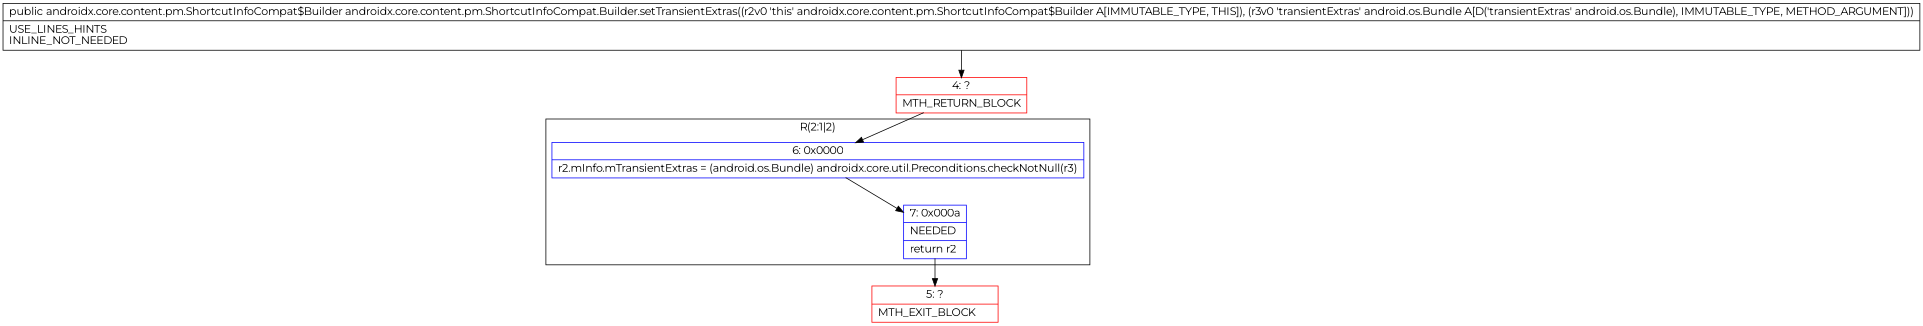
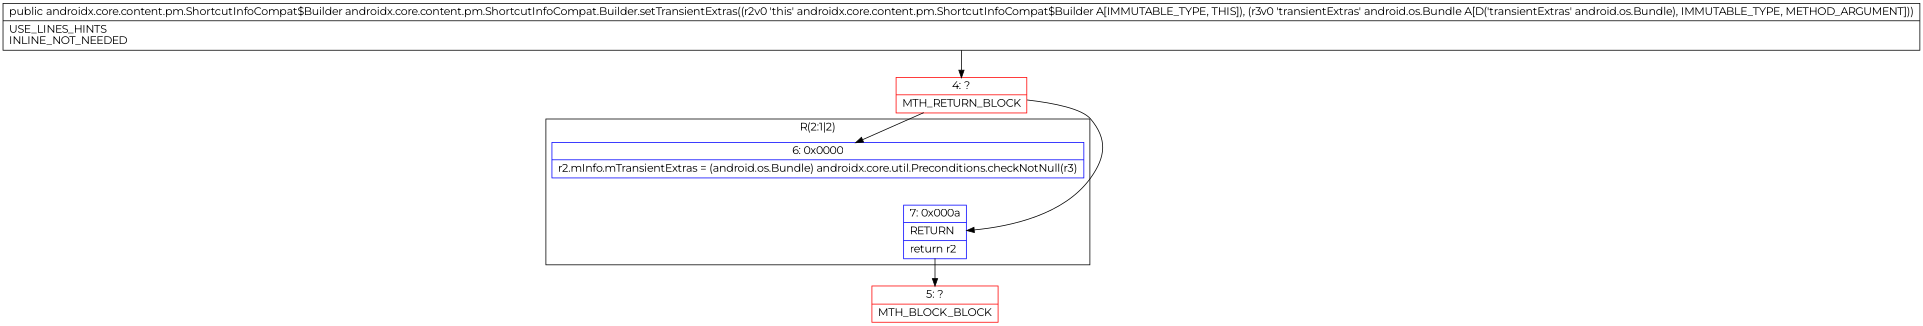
edge "6: 0x0000" -> "7: 0x000a": now "4: ?" -> "7: 0x000a"
node "7: 0x000a": text "NEEDED" -> "RETURN"
node "5: ?": text "MTH_EXIT_BLOCK" -> "MTH_BLOCK_BLOCK"
